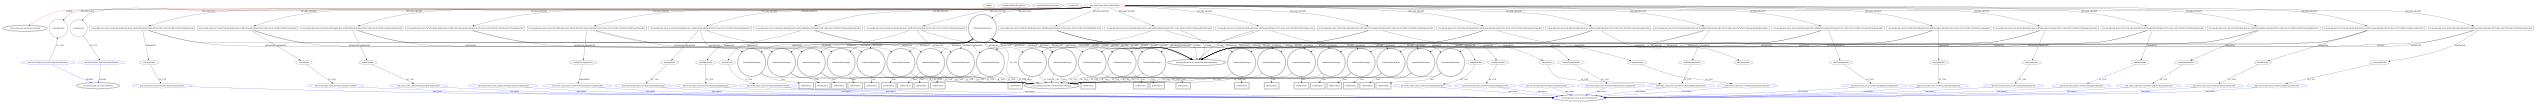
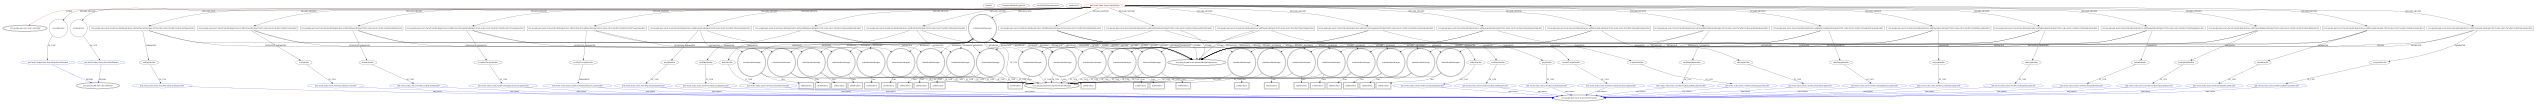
edge "gwt.html5.video.client.VideoWidget" -> "sourceElement": label "DECLARE_FIELD" -> "DECLARE_METHOD"
edge "gwt.html5.video.client.dom.VideoSourceElement" -> "sourceElement": reversed
node "durationChangeHandler": added
edge "seekedHandler" -> "gwt.html5.video.client.handlers.VideoSeekedHandler": color blue -> black
edge "playHandler" -> "gwt.html5.video.client.handlers.VideoLoadMetadataHandler": now "playHandler" -> "gwt.html5.video.client.handlers.VideoPlayHandler"
node "gwt.html5.video.client.handlers.VideoWaitingHandler": added
